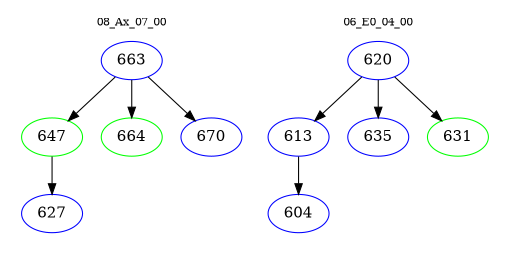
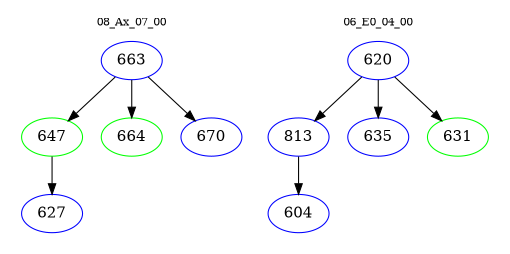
node "613": label "613" -> "813"
